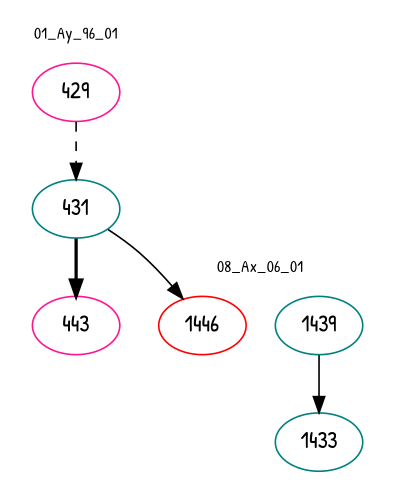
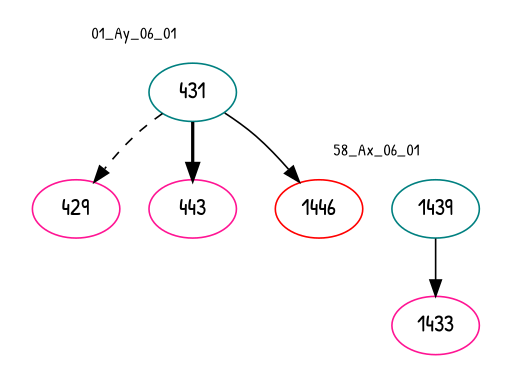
cluster "01_Ay_96_01": label "01_Ay_96_01" -> "01_Ay_06_01"
edge "429" -> "431": reversed
cluster "08_Ax_06_01": label "08_Ax_06_01" -> "58_Ax_06_01"
node "1433": color teal -> deeppink
